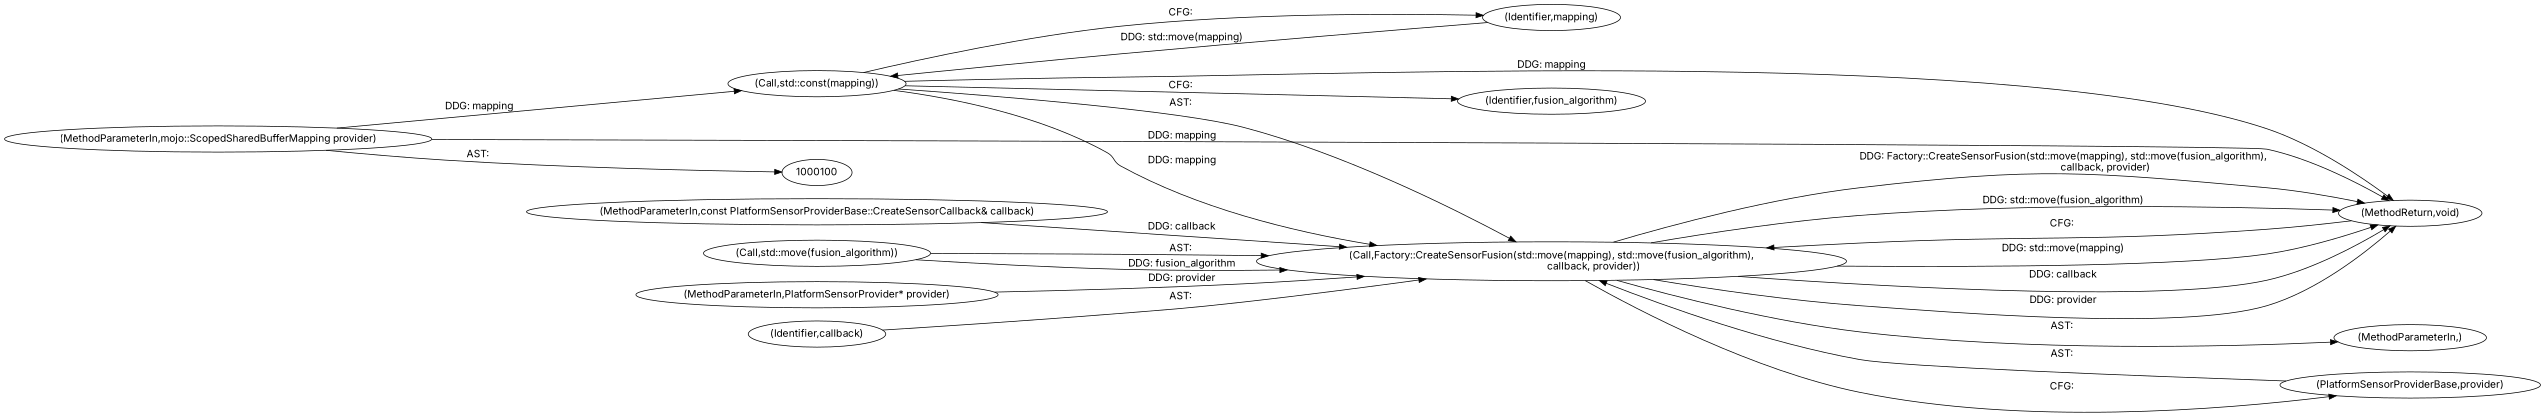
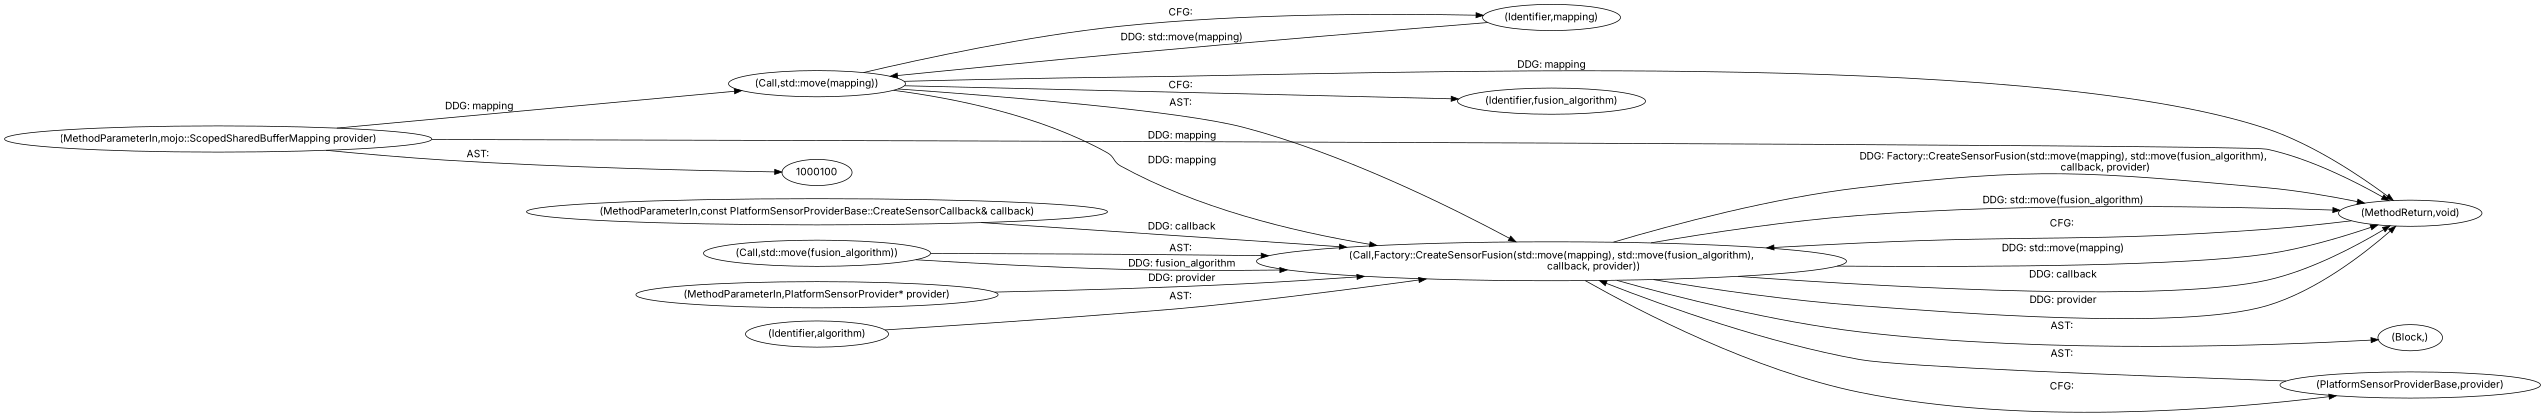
node "(Call,std::const(mapping))": label "(Call,std::const(mapping))" -> "(Call,std::move(mapping))"
node "(Identifier,callback)": label "(Identifier,callback)" -> "(Identifier,algorithm)"
node "(MethodParameterIn,)": label "(MethodParameterIn,)" -> "(Block,)"
